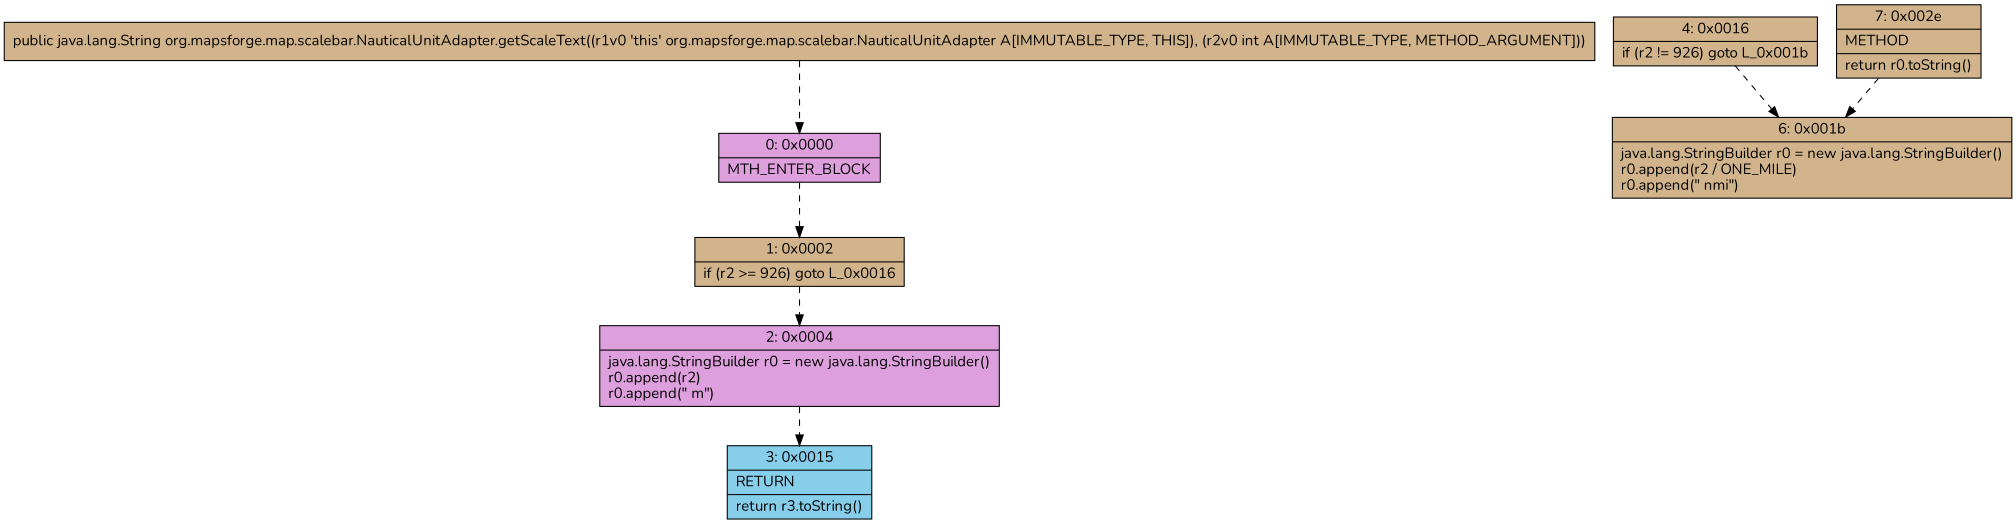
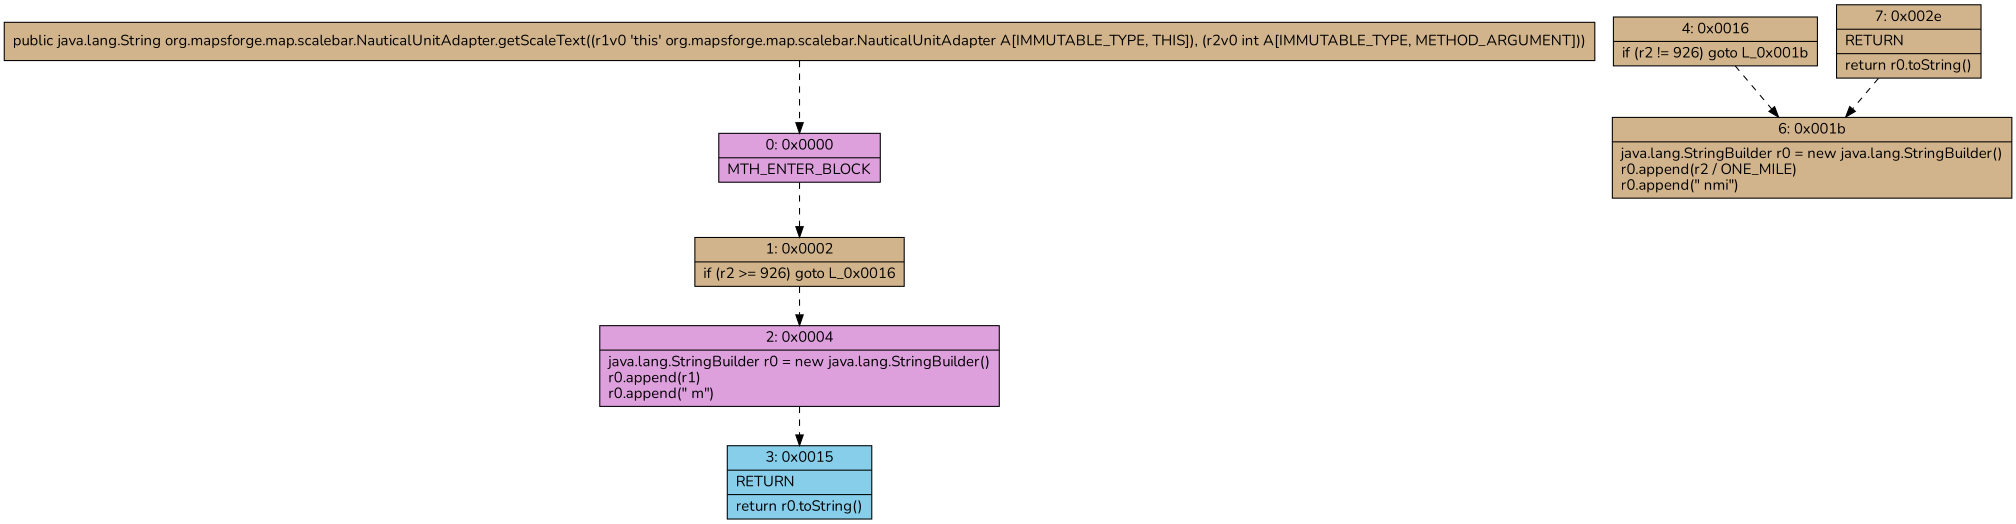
node "7: 0x002e": text "METHOD" -> "RETURN"
node "2: 0x0004": text "r0.append(r2)" -> "r0.append(r1)"
node "3: 0x0015": text "return r3.toString()" -> "return r0.toString()"
